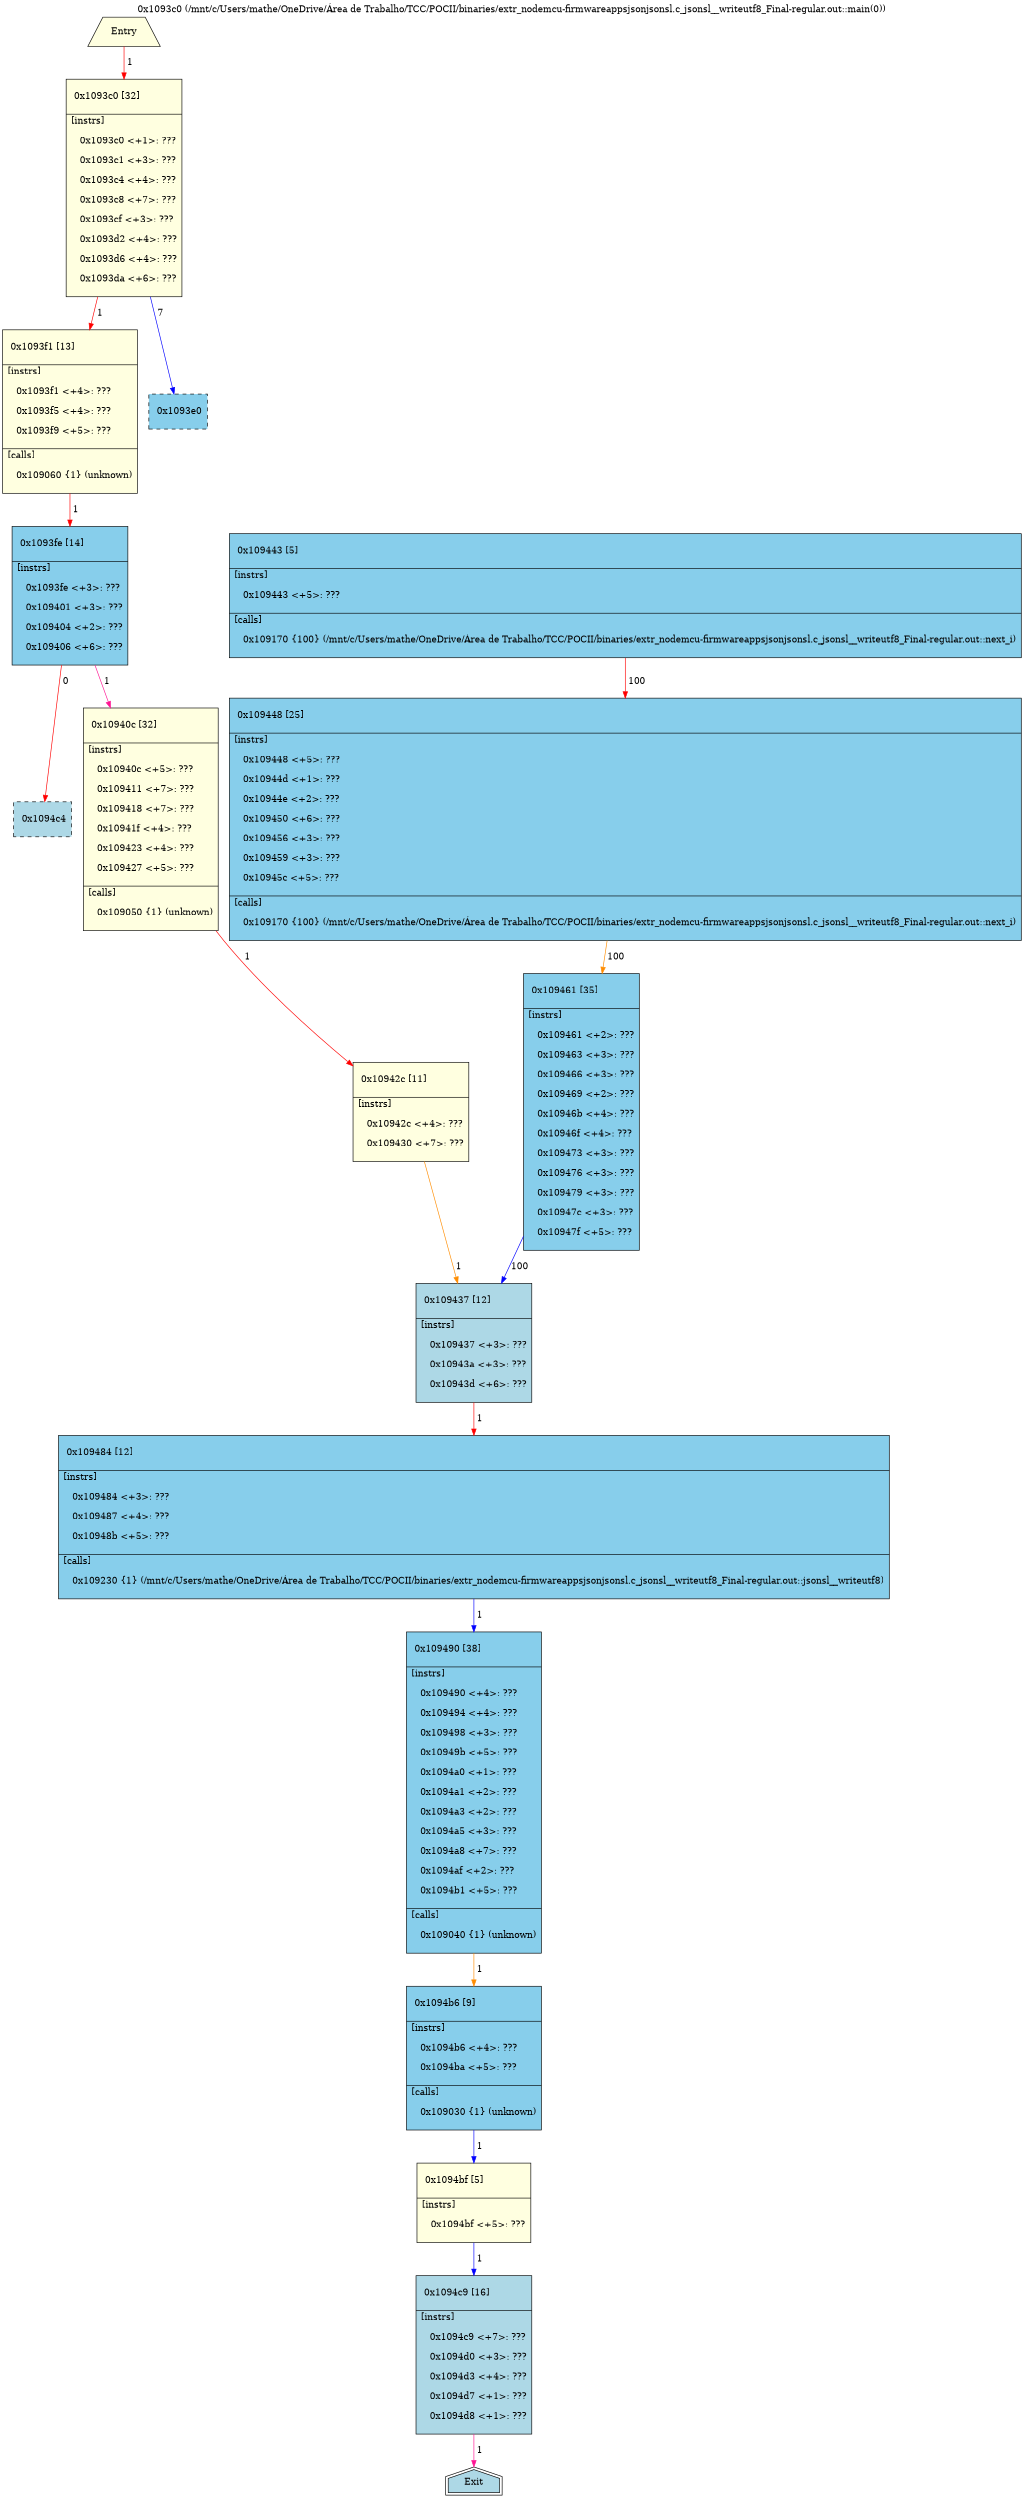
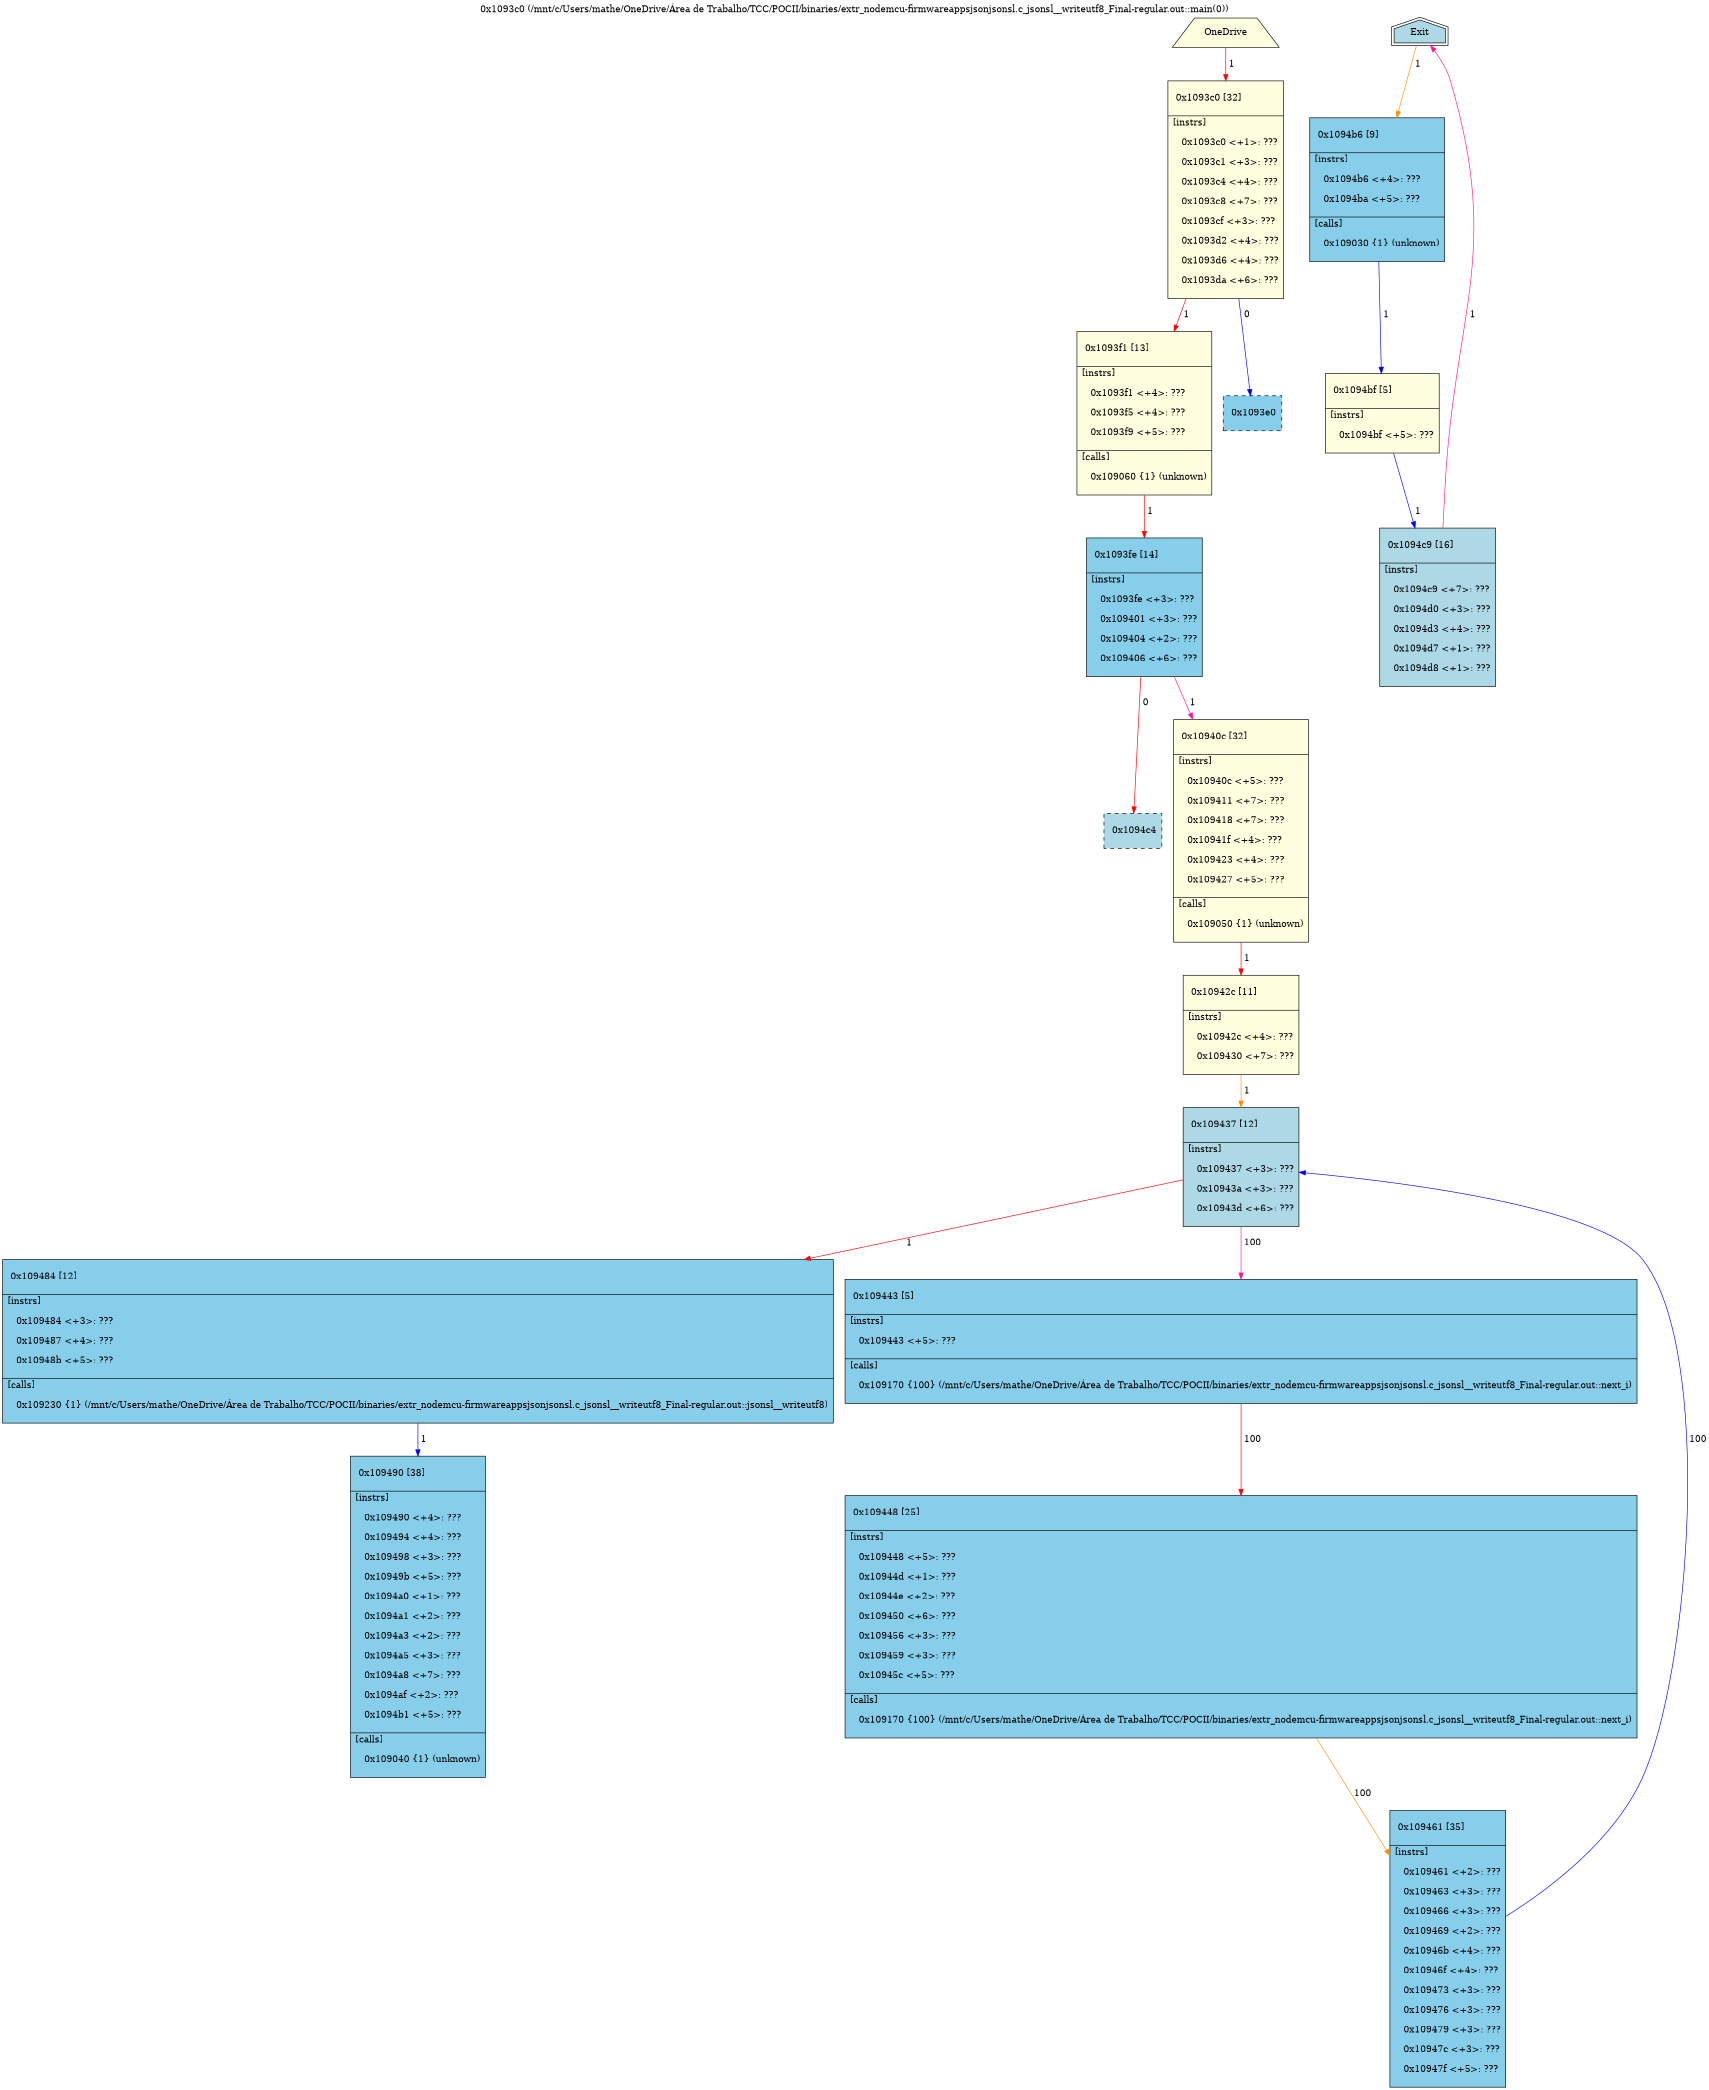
node "Entry": label "Entry" -> "OneDrive"
edge "0x1093c0 [32]" -> "0x1093e0": label " 7" -> " 0"
edge "0x109437 [12]" -> "0x109443 [5]": added, label "100"
edge "0x109490 [38]" -> "0x1094b6 [9]": now "Exit" -> "0x1094b6 [9]"
